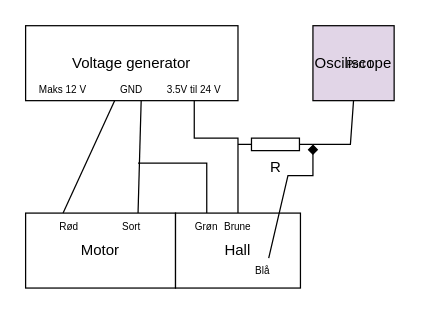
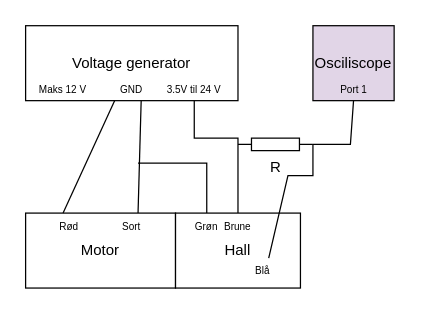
node "Port 1": moved (360, 63) -> (354, 88)
edge "Blå" -> "R": arrowhead diamond -> none
